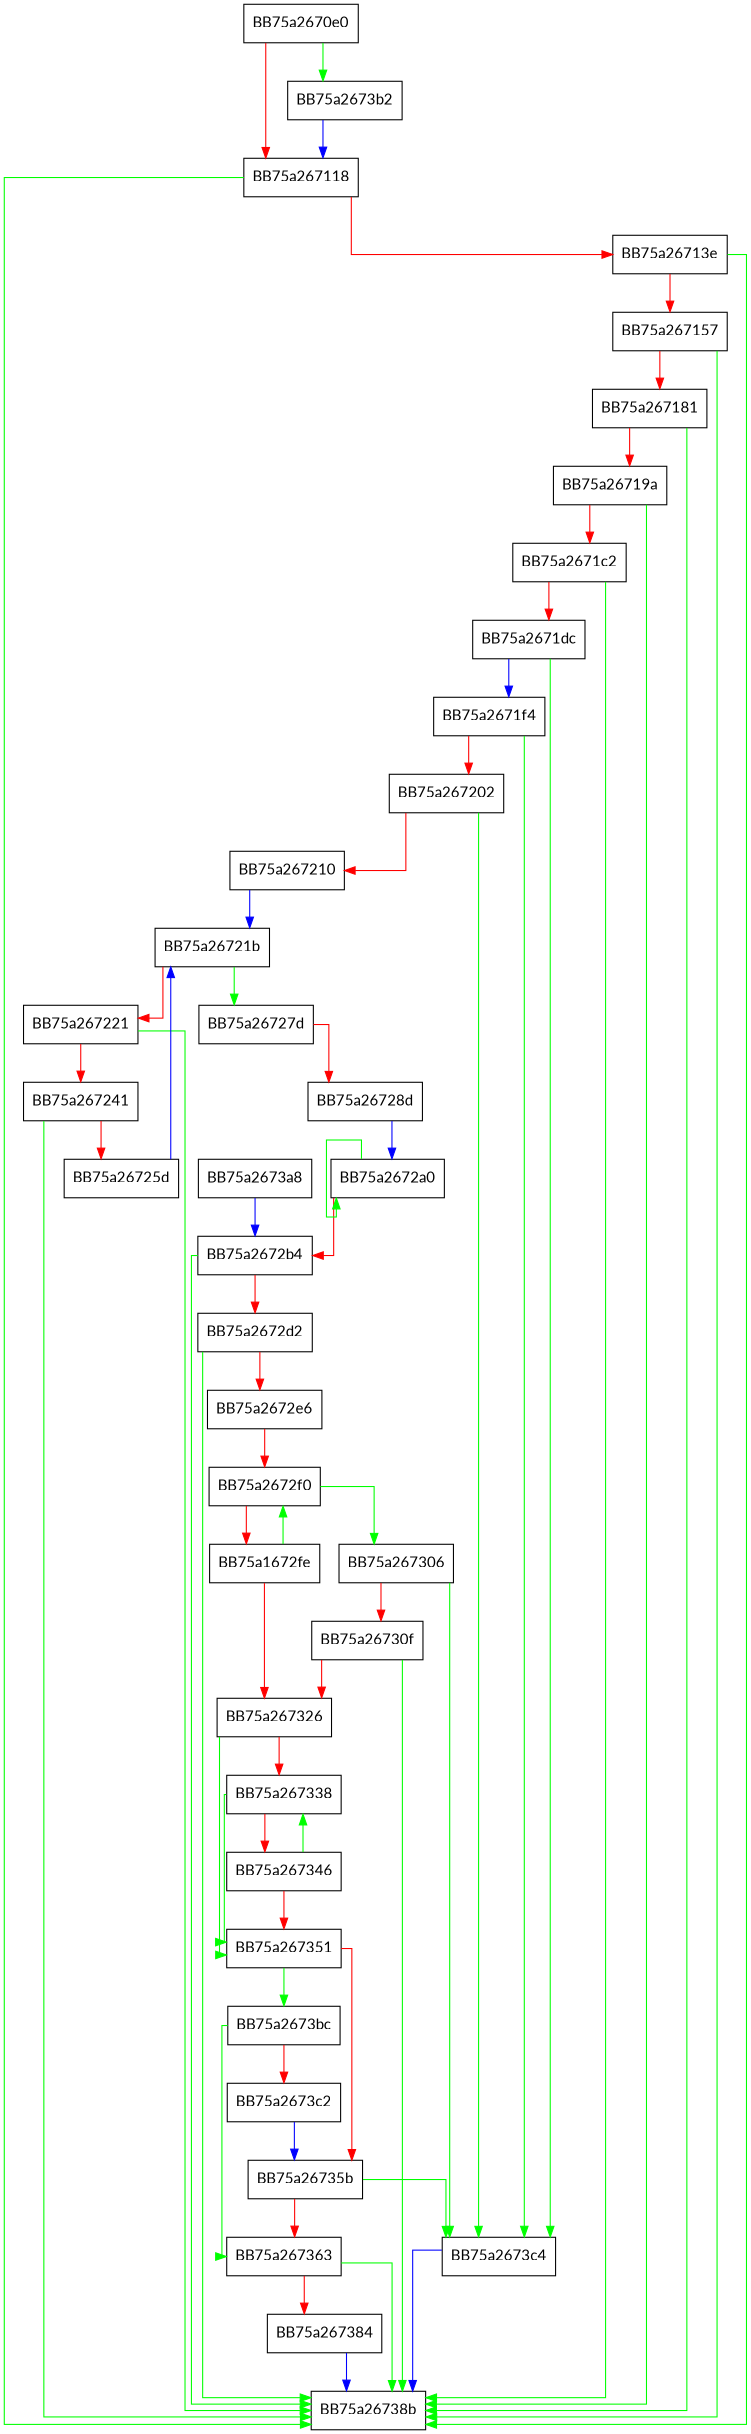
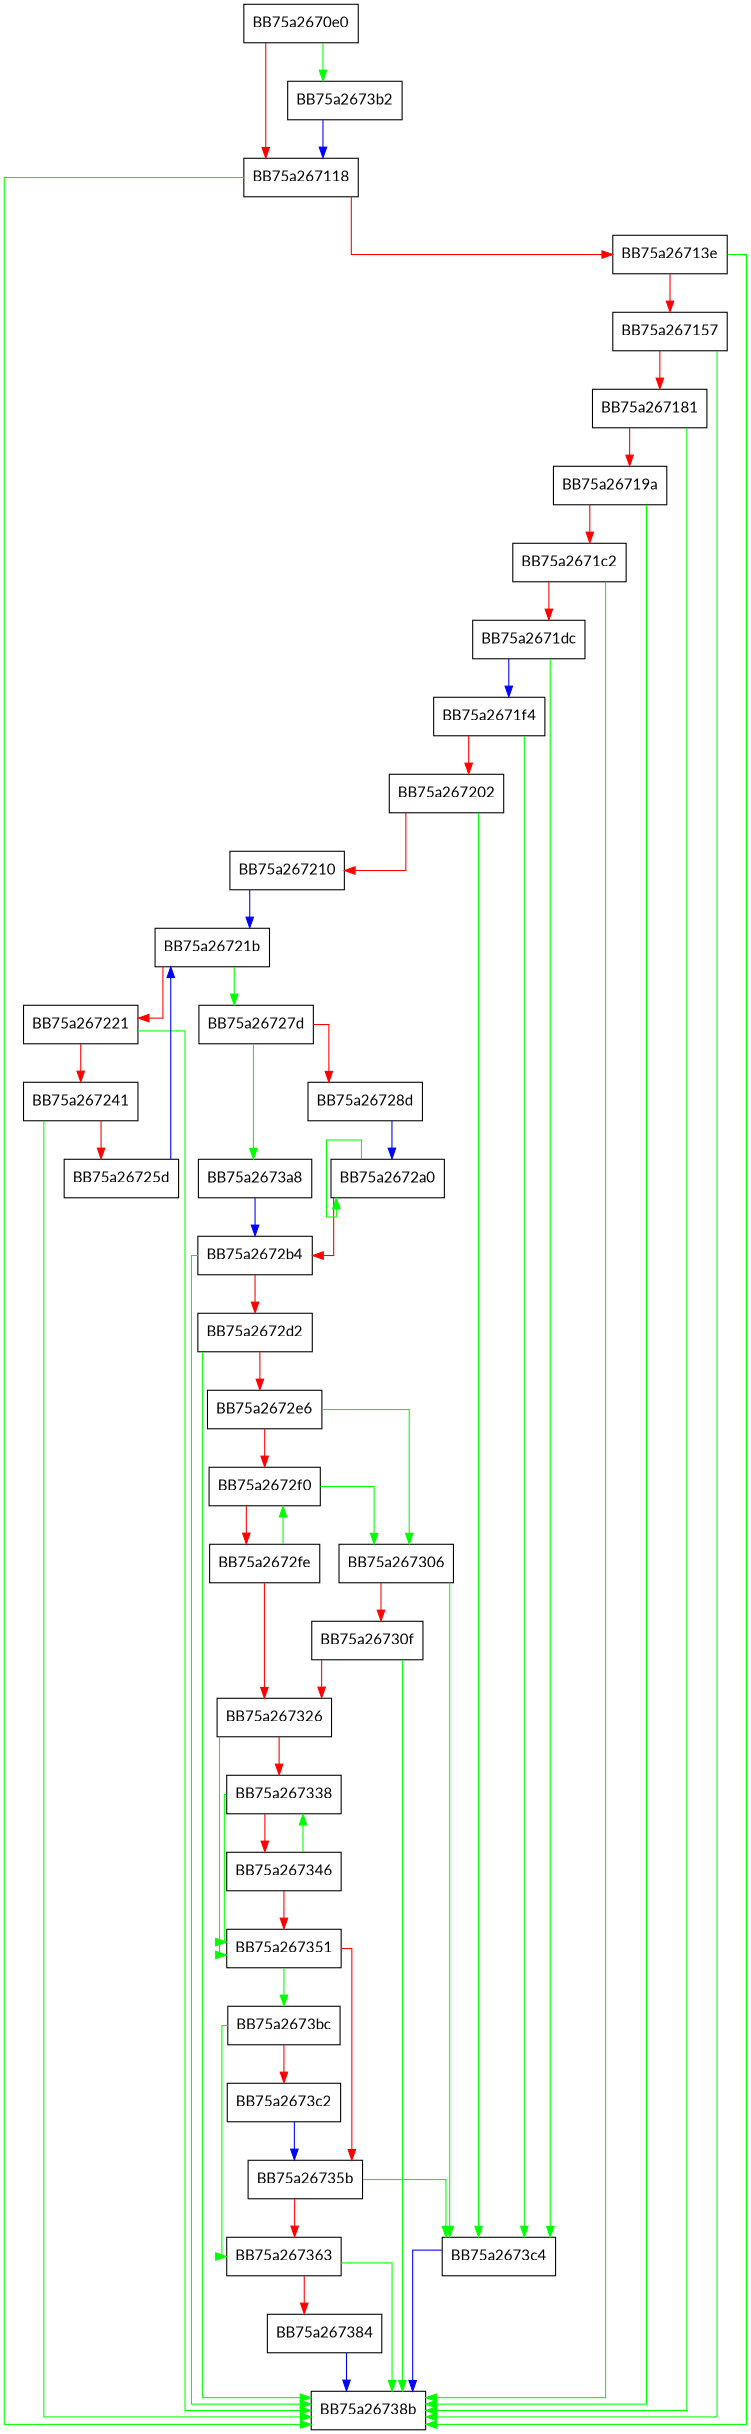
edge "BB75a26727d" -> "BB75a2673a8": added
edge "BB75a2672e6" -> "BB75a267306": added
node "BB75a1672fe": label "BB75a1672fe" -> "BB75a2672fe"
